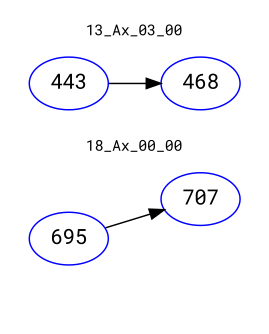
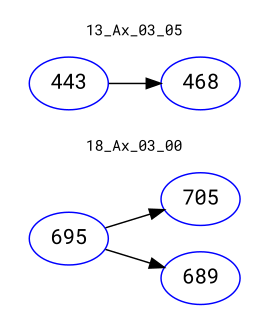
cluster "13_Ax_03_00": label "13_Ax_03_00" -> "13_Ax_03_05"
cluster "18_Ax_00_00": label "18_Ax_00_00" -> "18_Ax_03_00"
node "707": label "707" -> "705"
node "689": added
